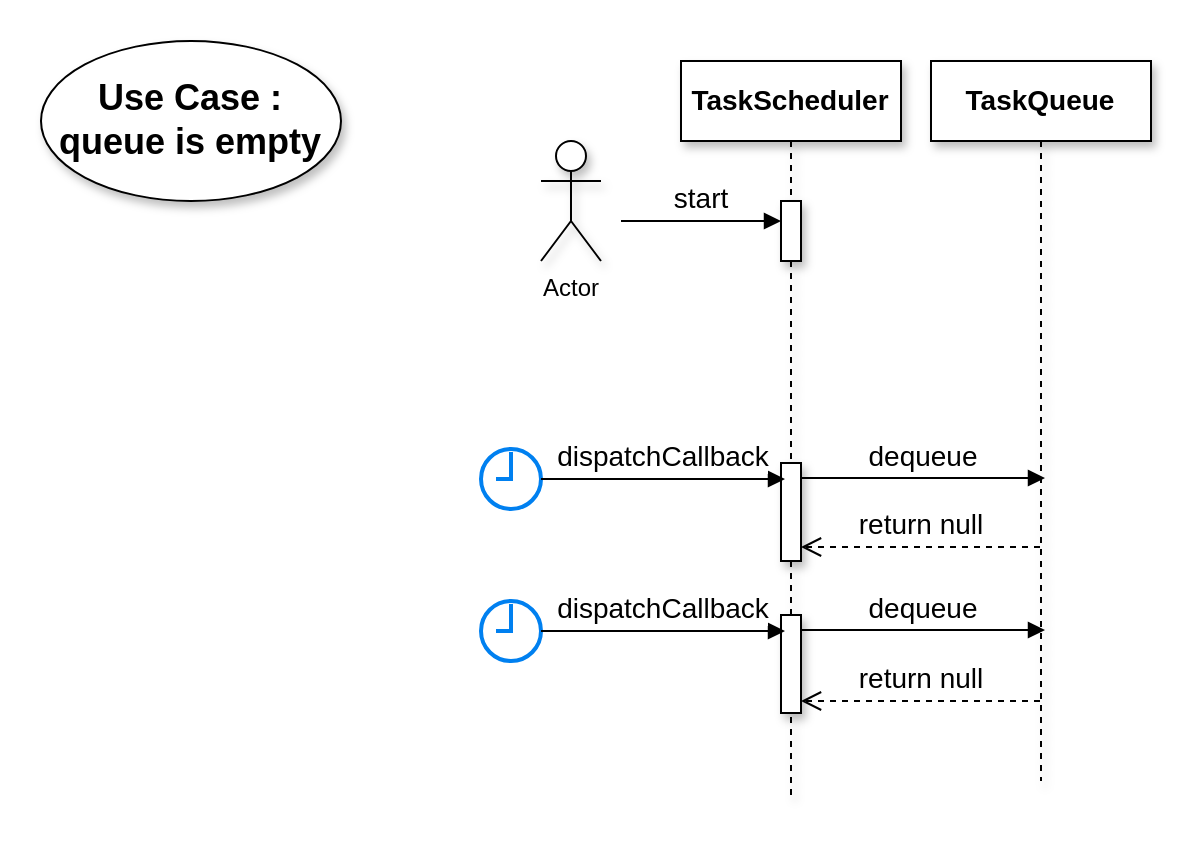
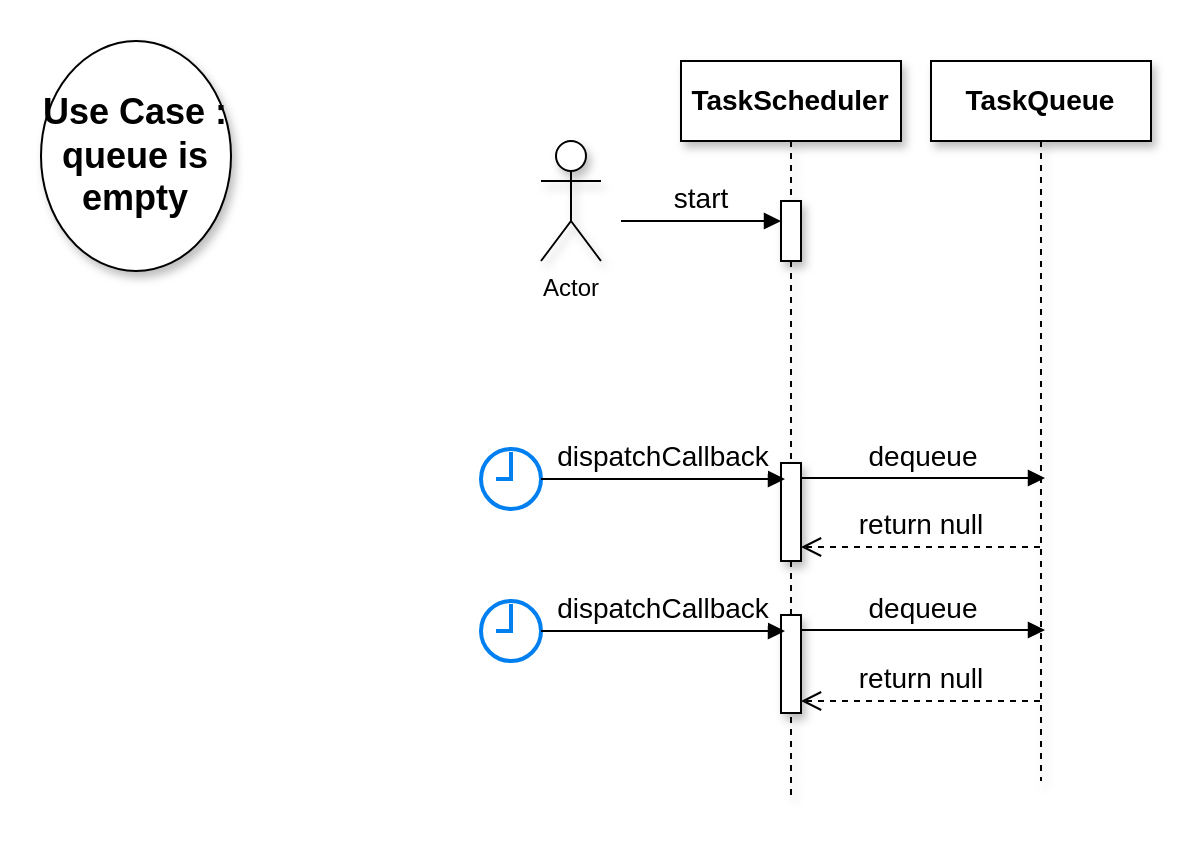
node "Use Case : queue is empty": size 300x160 -> 190x230
